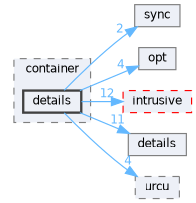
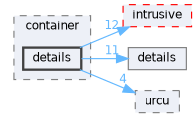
node "sync": removed
node "opt": removed
